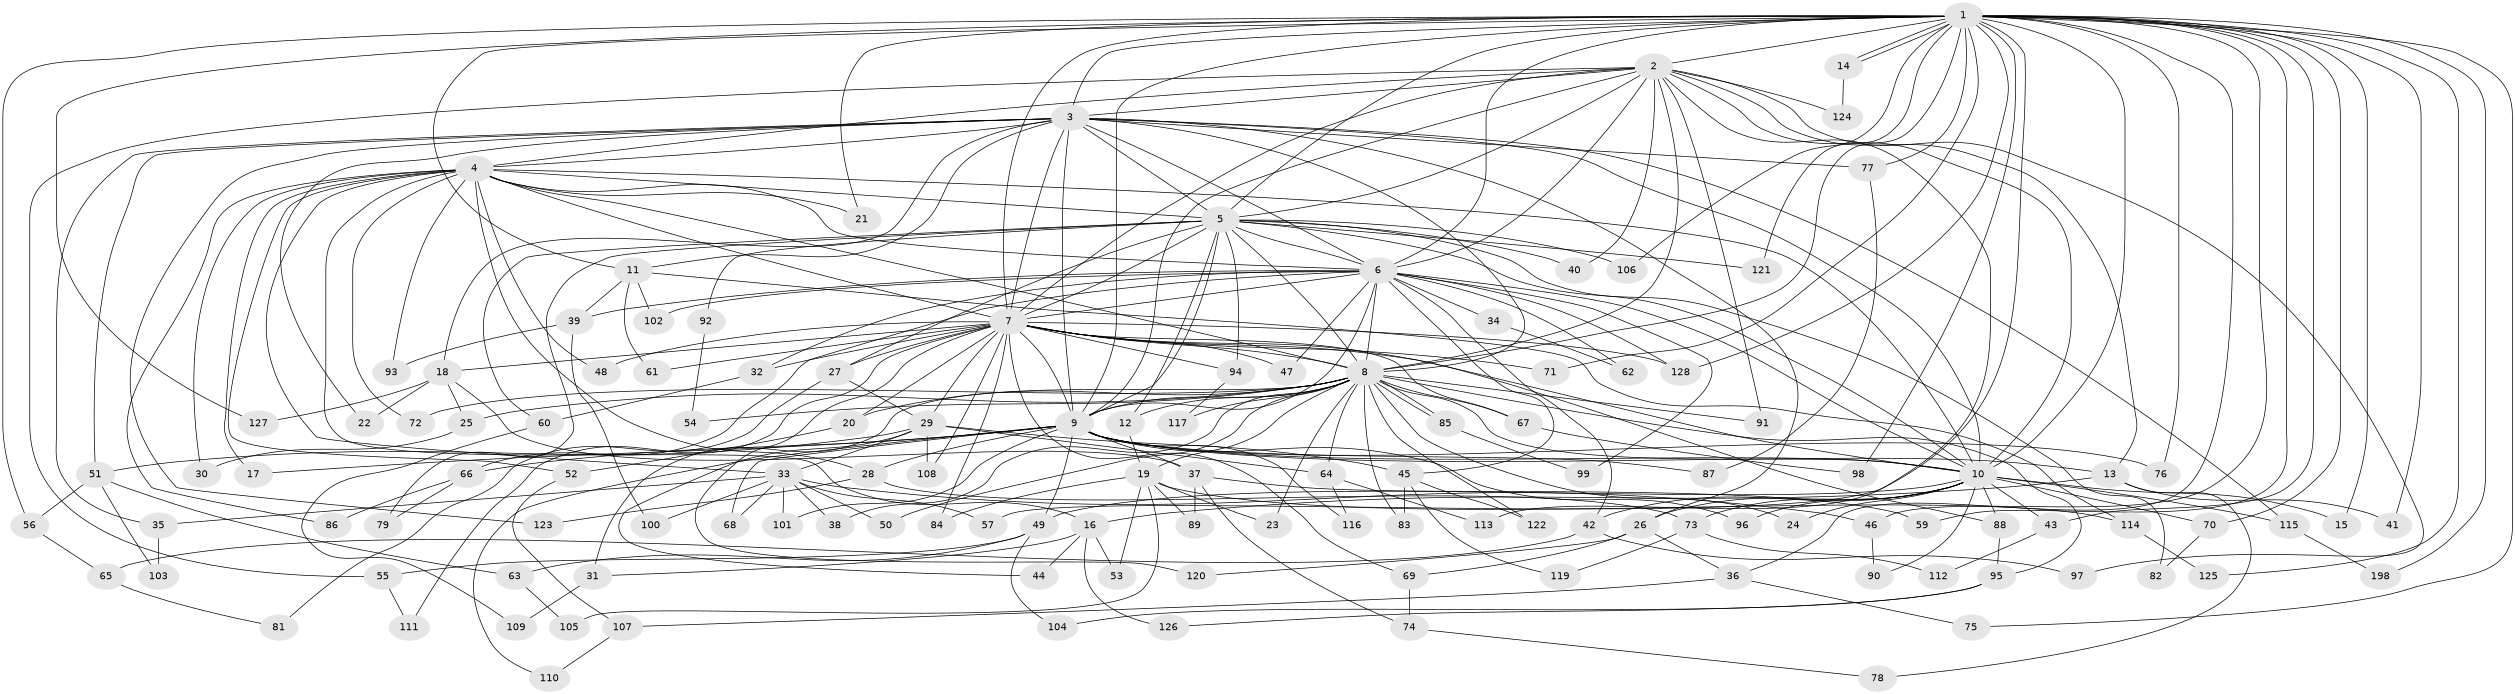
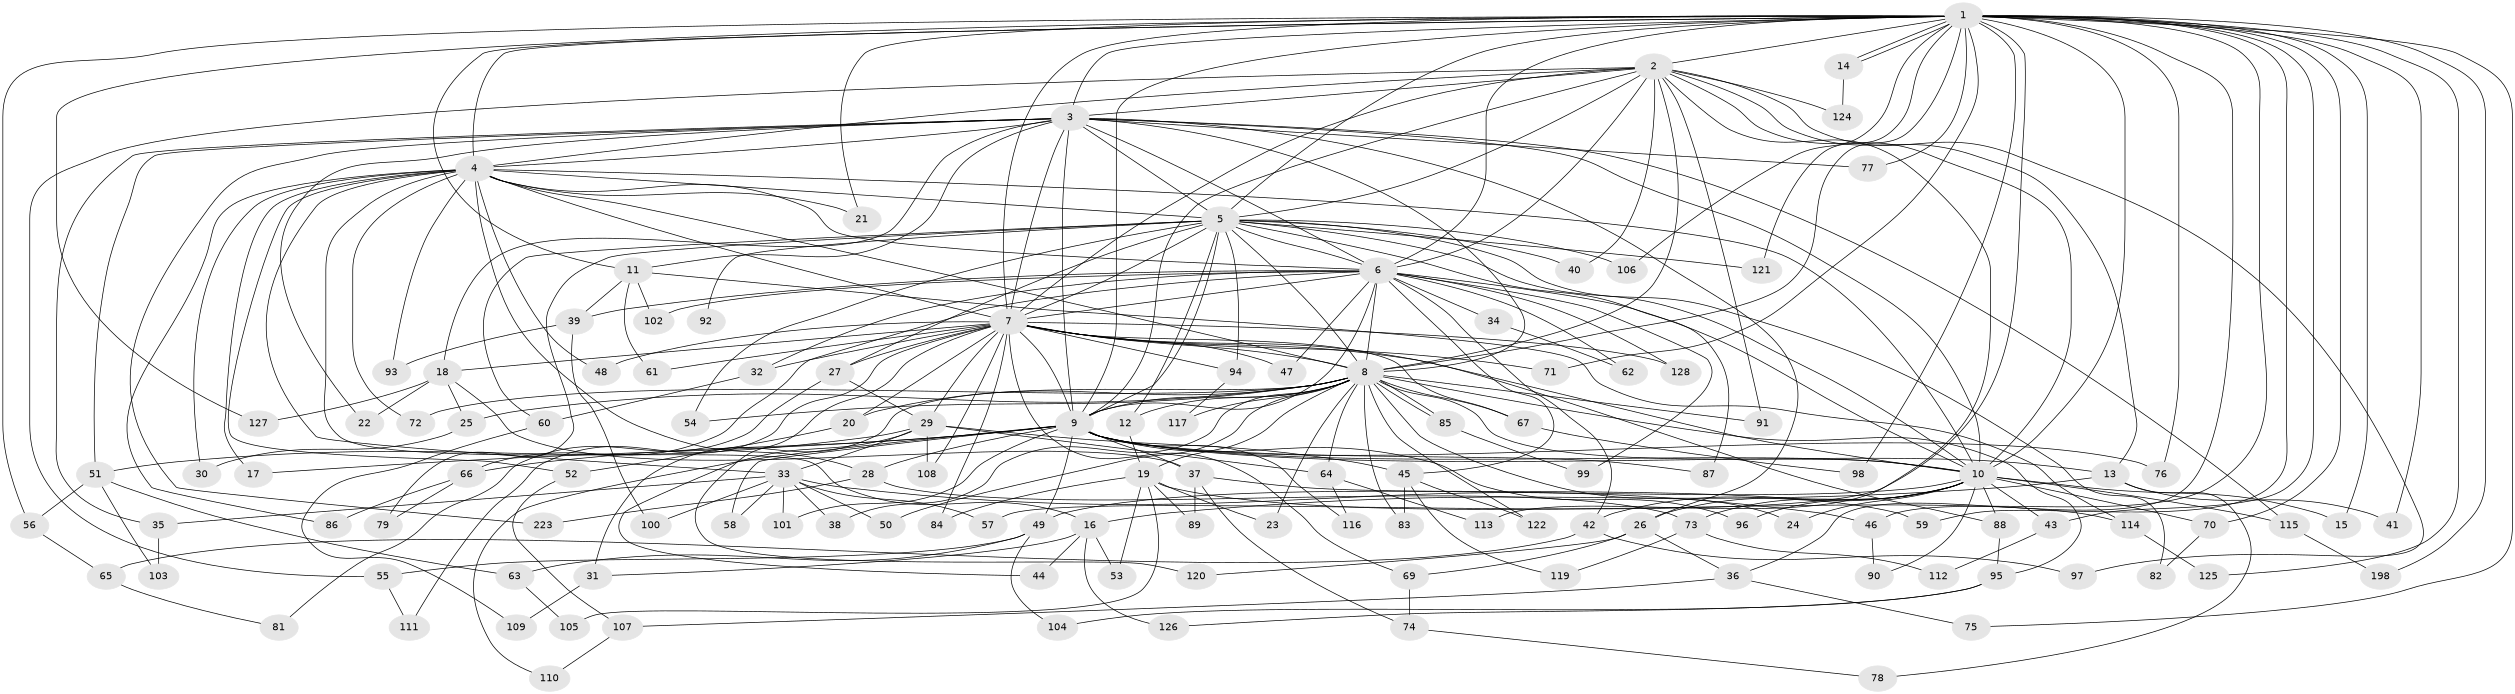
edge "1" -- "128": now "1" -- "4"
edge "77" -- "87": now "5" -- "87"
edge "92" -- "54": now "5" -- "54"
node "123": label "123" -> "223"
node "68": label "68" -> "58"
